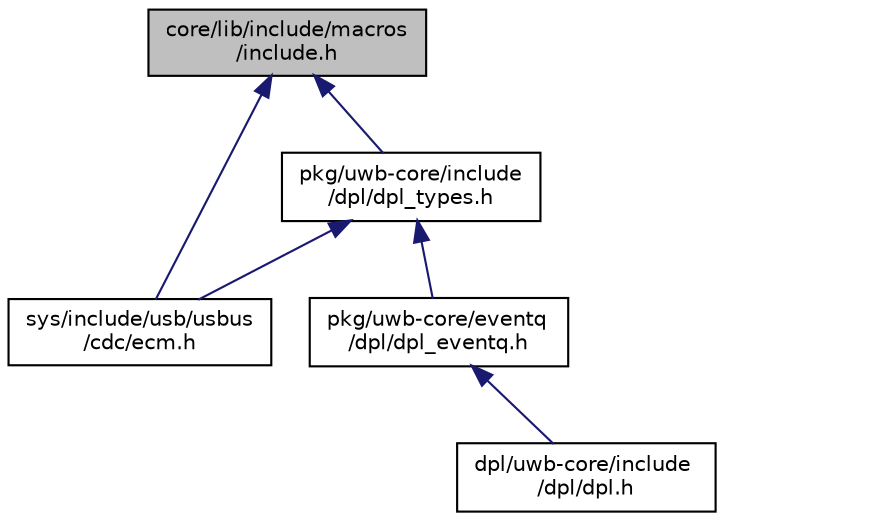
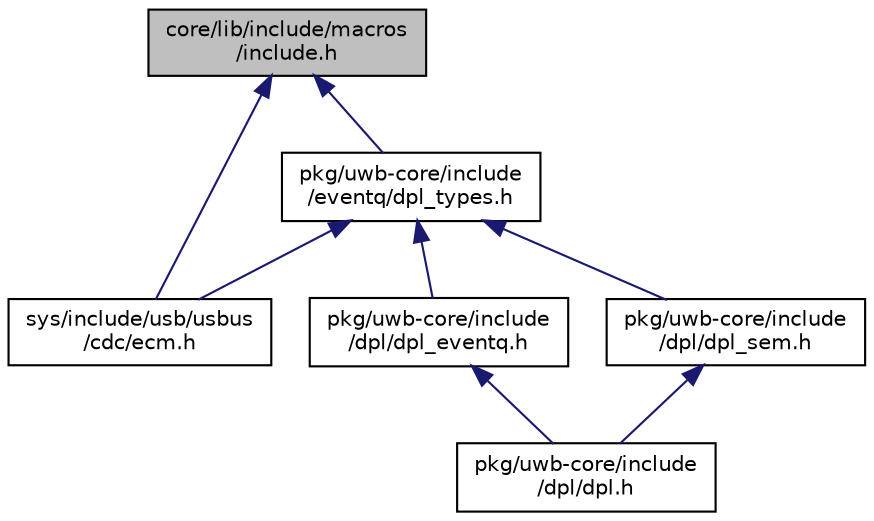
node "pkg/uwb-core/include /dpl/dpl_types.h": label "pkg/uwb-core/include /dpl/dpl_types.h" -> "pkg/uwb-core/include /eventq/dpl_types.h"
node "pkg/uwb-core/eventq /dpl/dpl_eventq.h": label "pkg/uwb-core/eventq /dpl/dpl_eventq.h" -> "pkg/uwb-core/include /dpl/dpl_eventq.h"
node "pkg/uwb-core/include /dpl/dpl_sem.h": added
node "dpl/uwb-core/include /dpl/dpl.h": label "dpl/uwb-core/include /dpl/dpl.h" -> "pkg/uwb-core/include /dpl/dpl.h"
